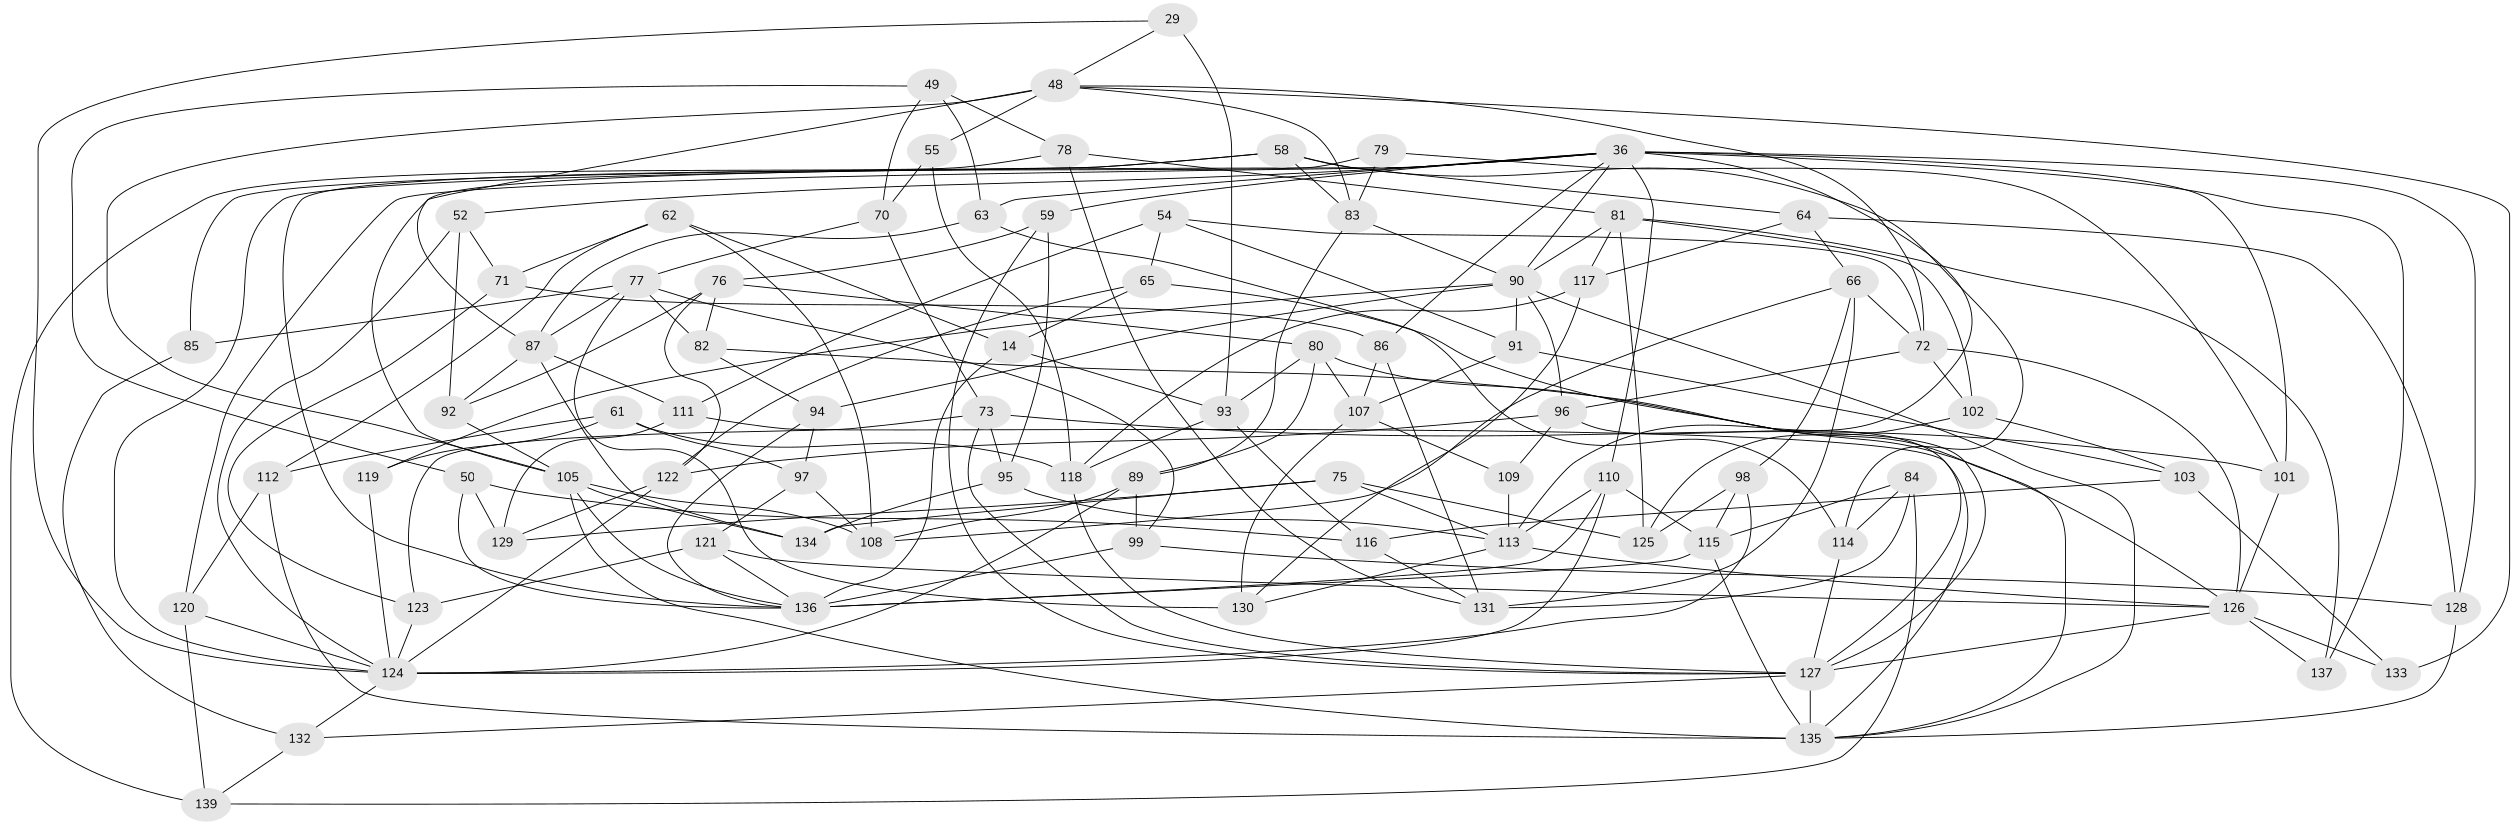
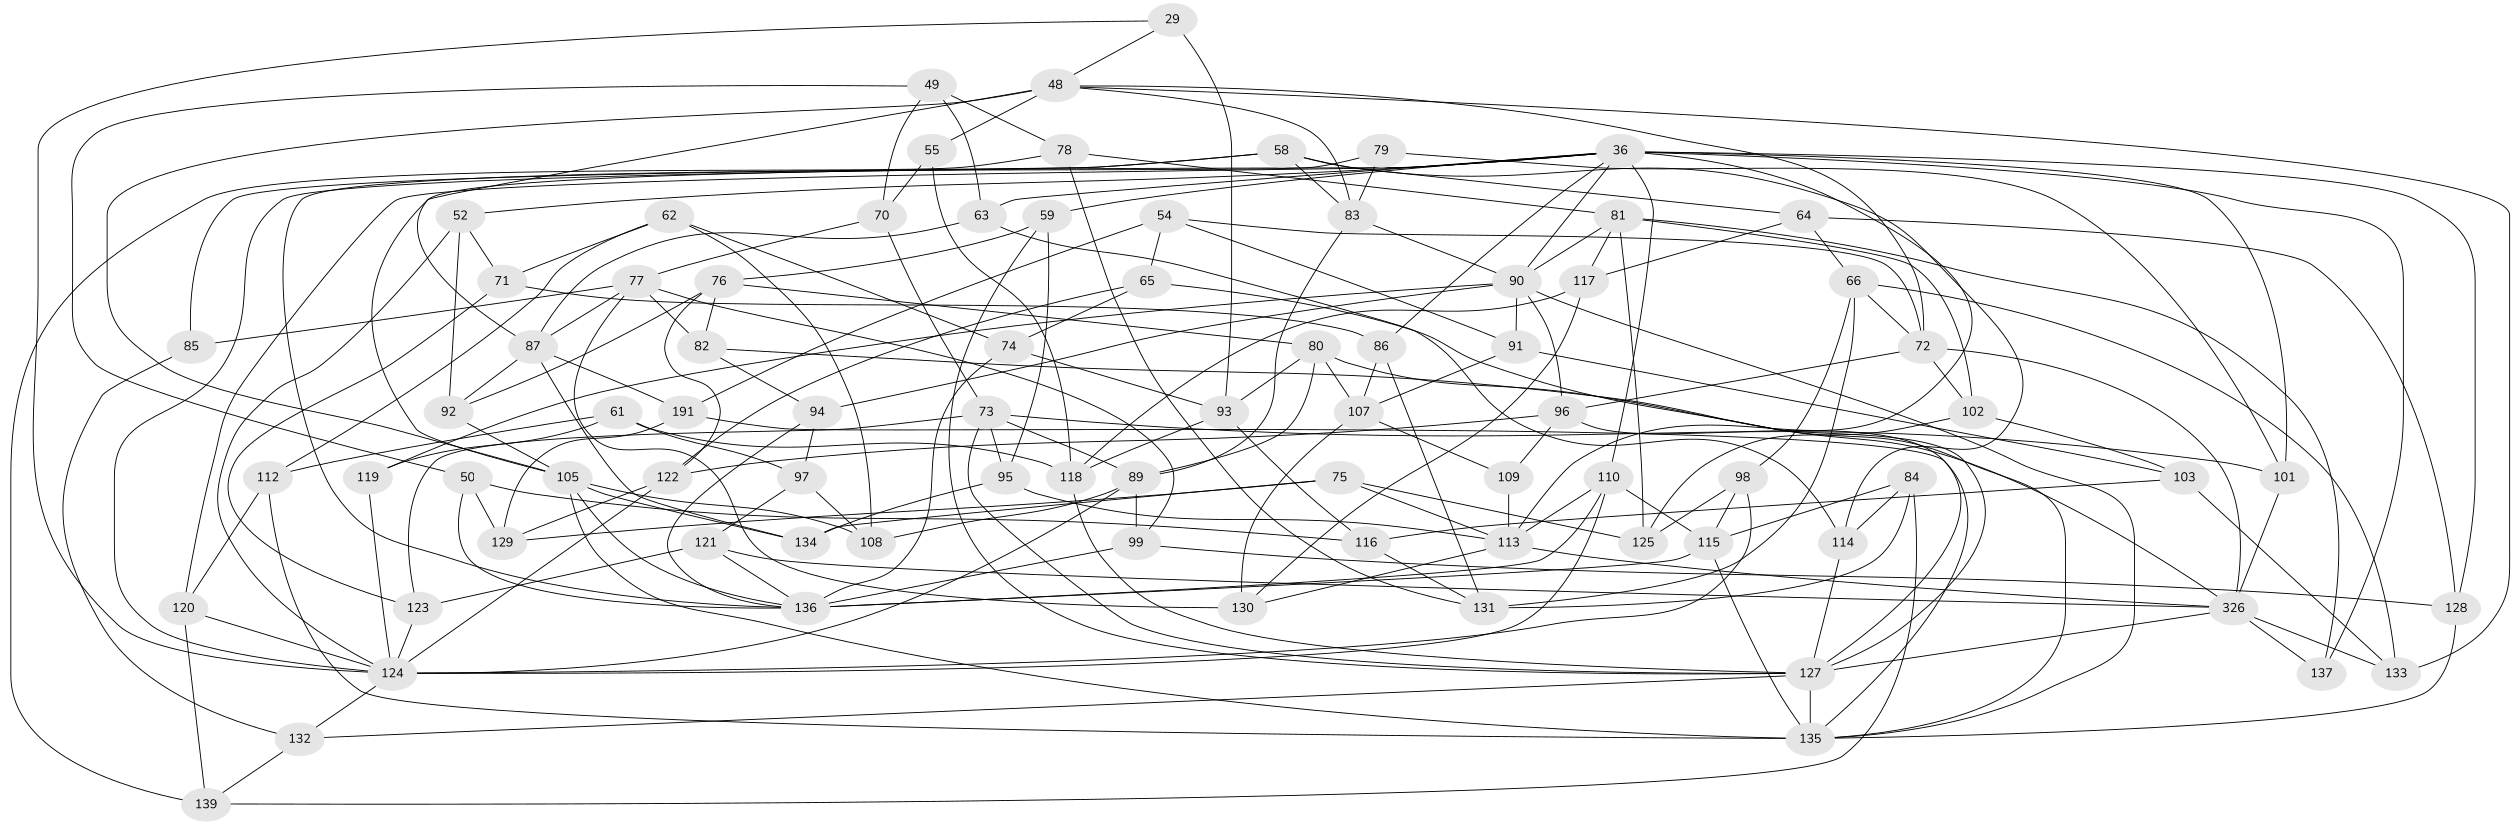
node "14": label "14" -> "74"
node "111": label "111" -> "191"
edge "73" -- "89": added
edge "66" -- "108": now "66" -- "133"
node "126": label "126" -> "326"
